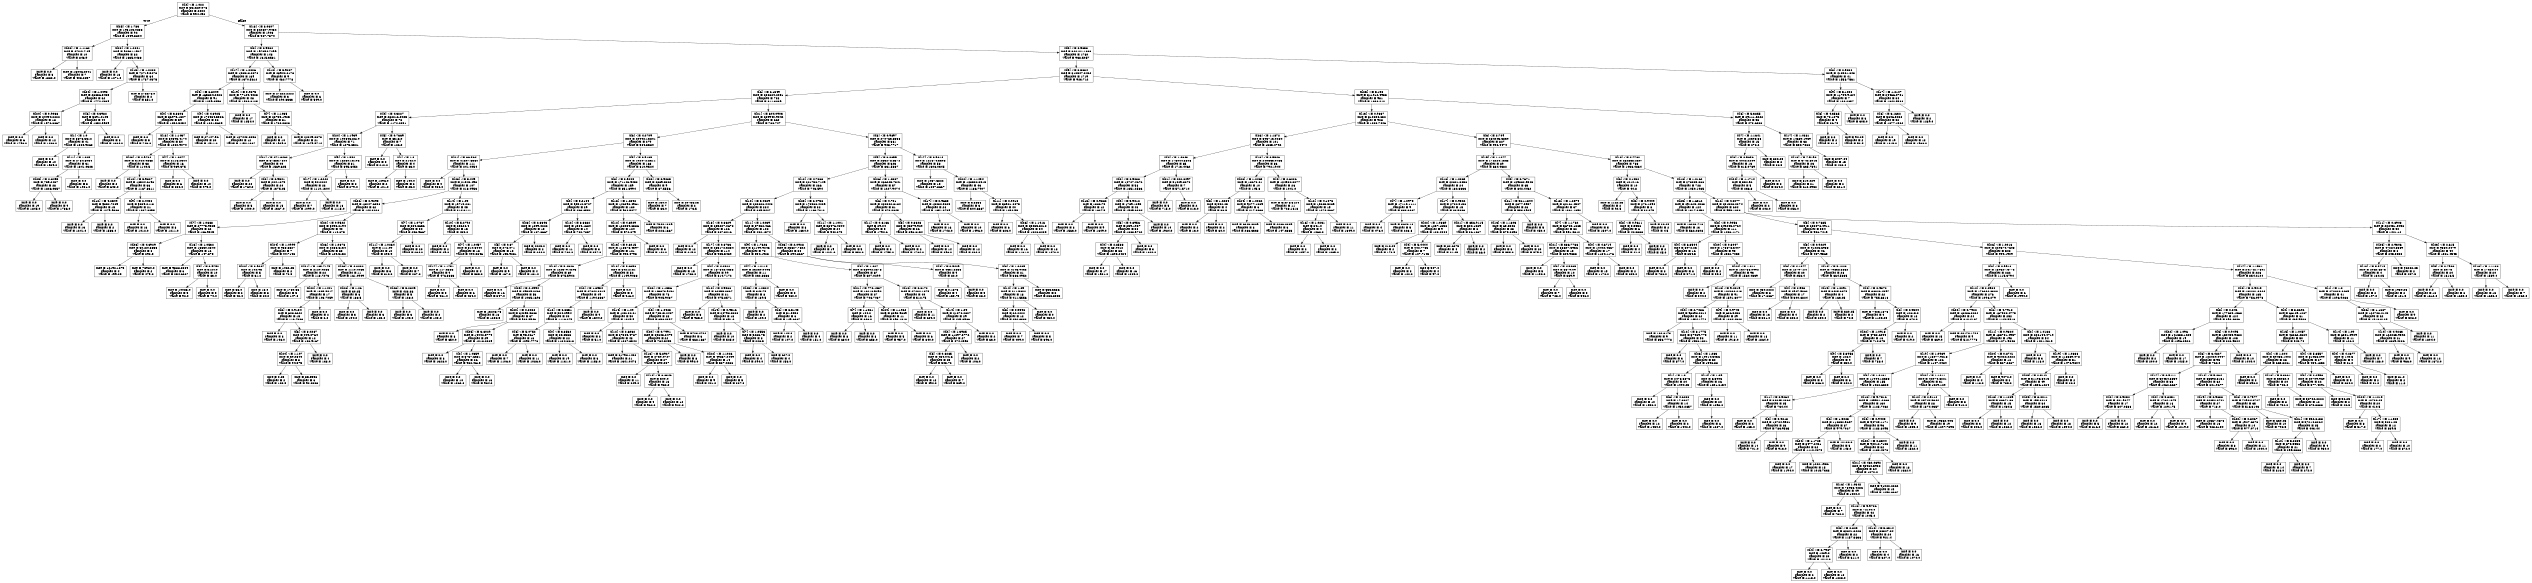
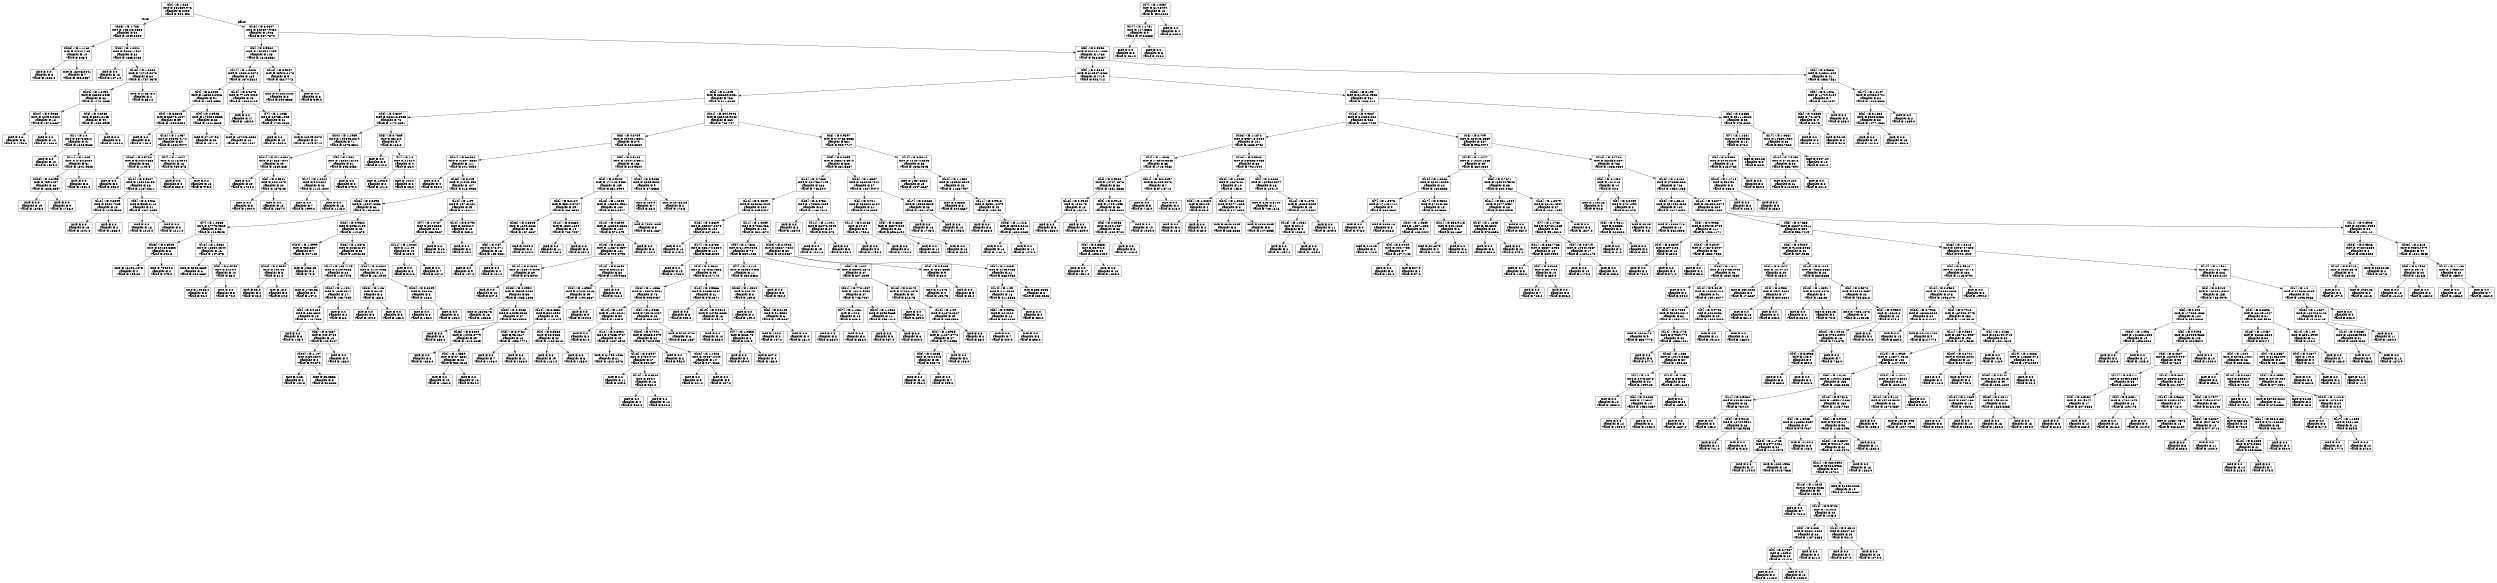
edge "X[10] <= 5.2792 mse = 23628.4 samples = 15 value = 435.0" -> "X[7] <= 1.0457 mse = 814.5444 samples = 13 value = 494.3846": removed
